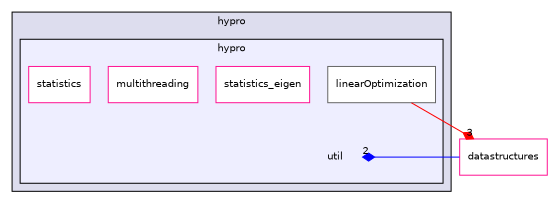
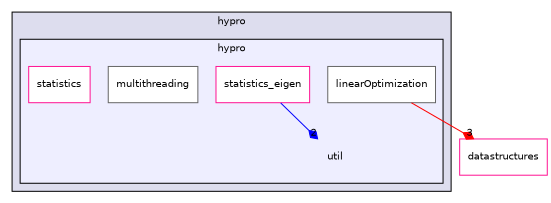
node "multithreading": color deeppink -> gray40
edge "datastructures" -> "util": now "statistics_eigen" -> "util"
